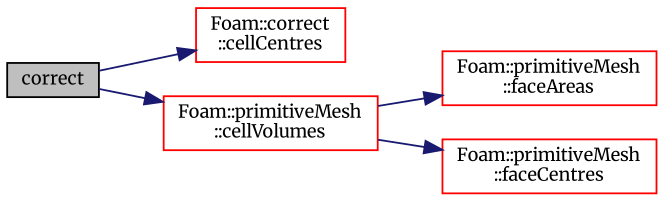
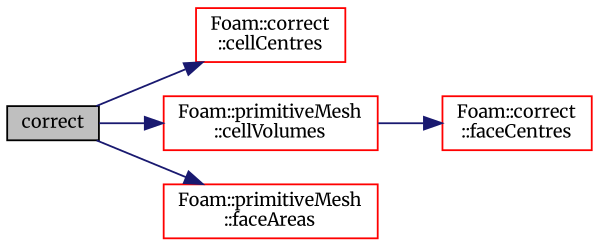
edge "Foam::primitiveMesh ::cellVolumes" -> "Foam::primitiveMesh ::faceAreas": now "correct" -> "Foam::primitiveMesh ::faceAreas"
node "Foam::primitiveMesh ::faceCentres": label "Foam::primitiveMesh ::faceCentres" -> "Foam::correct ::faceCentres"
